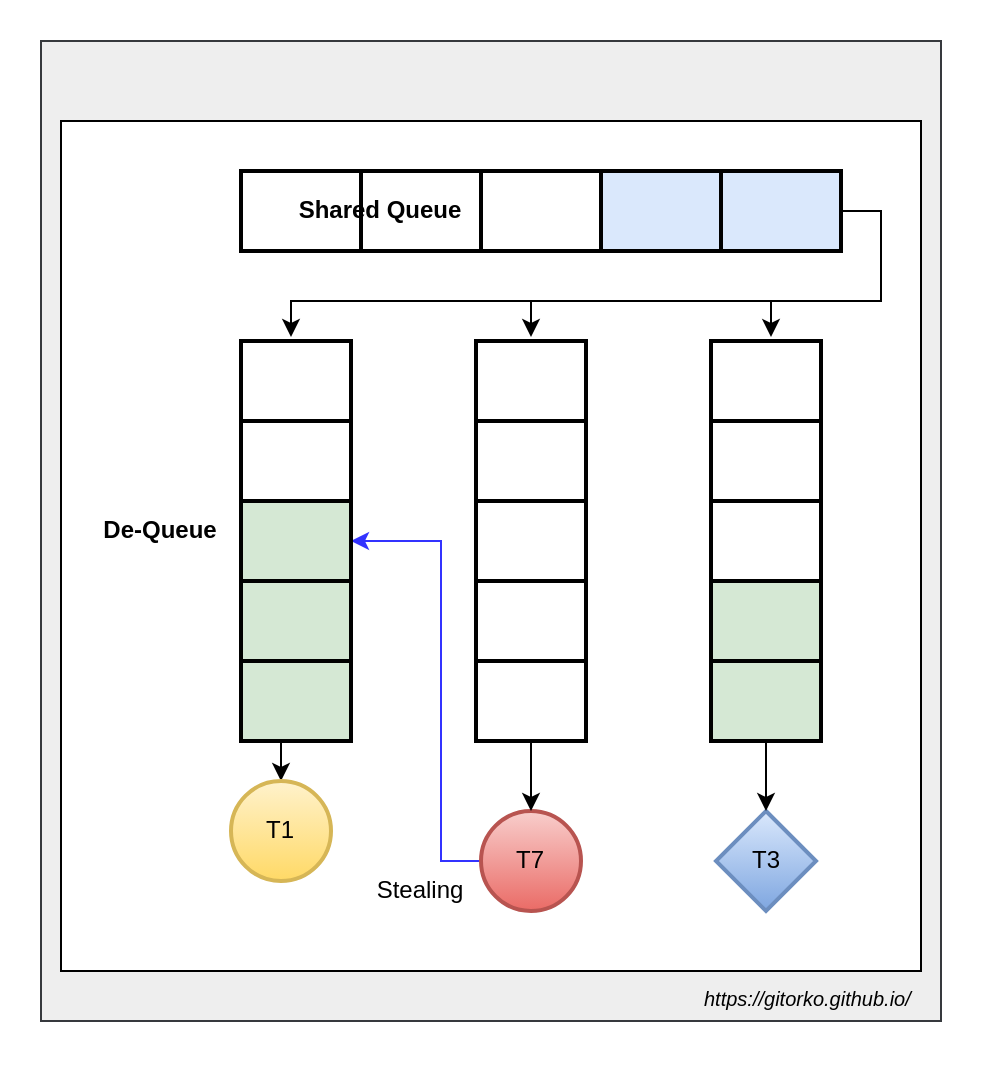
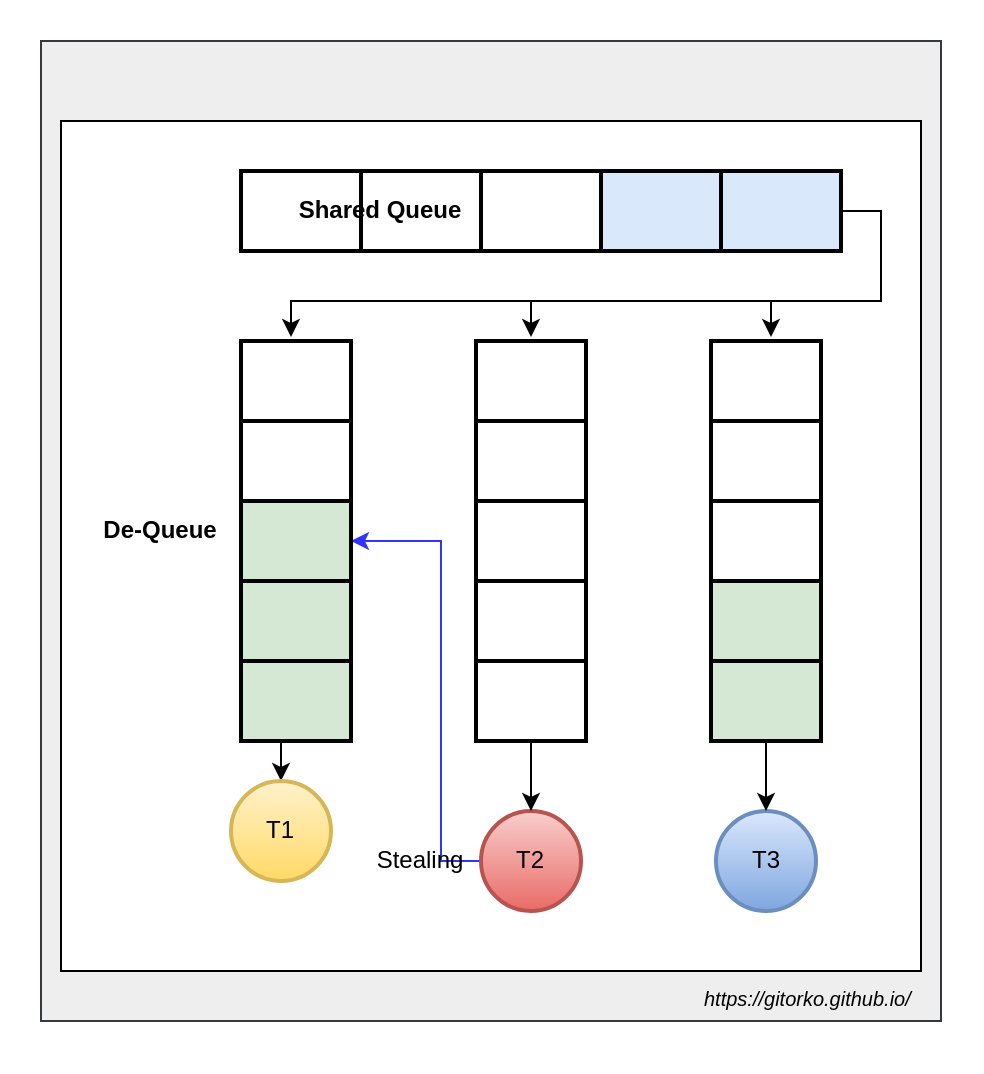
node "T7": label "T7" -> "T2"
node "T3": shape diamond -> ellipse
node "Stealing": moved (421, 891) -> (421, 861)
